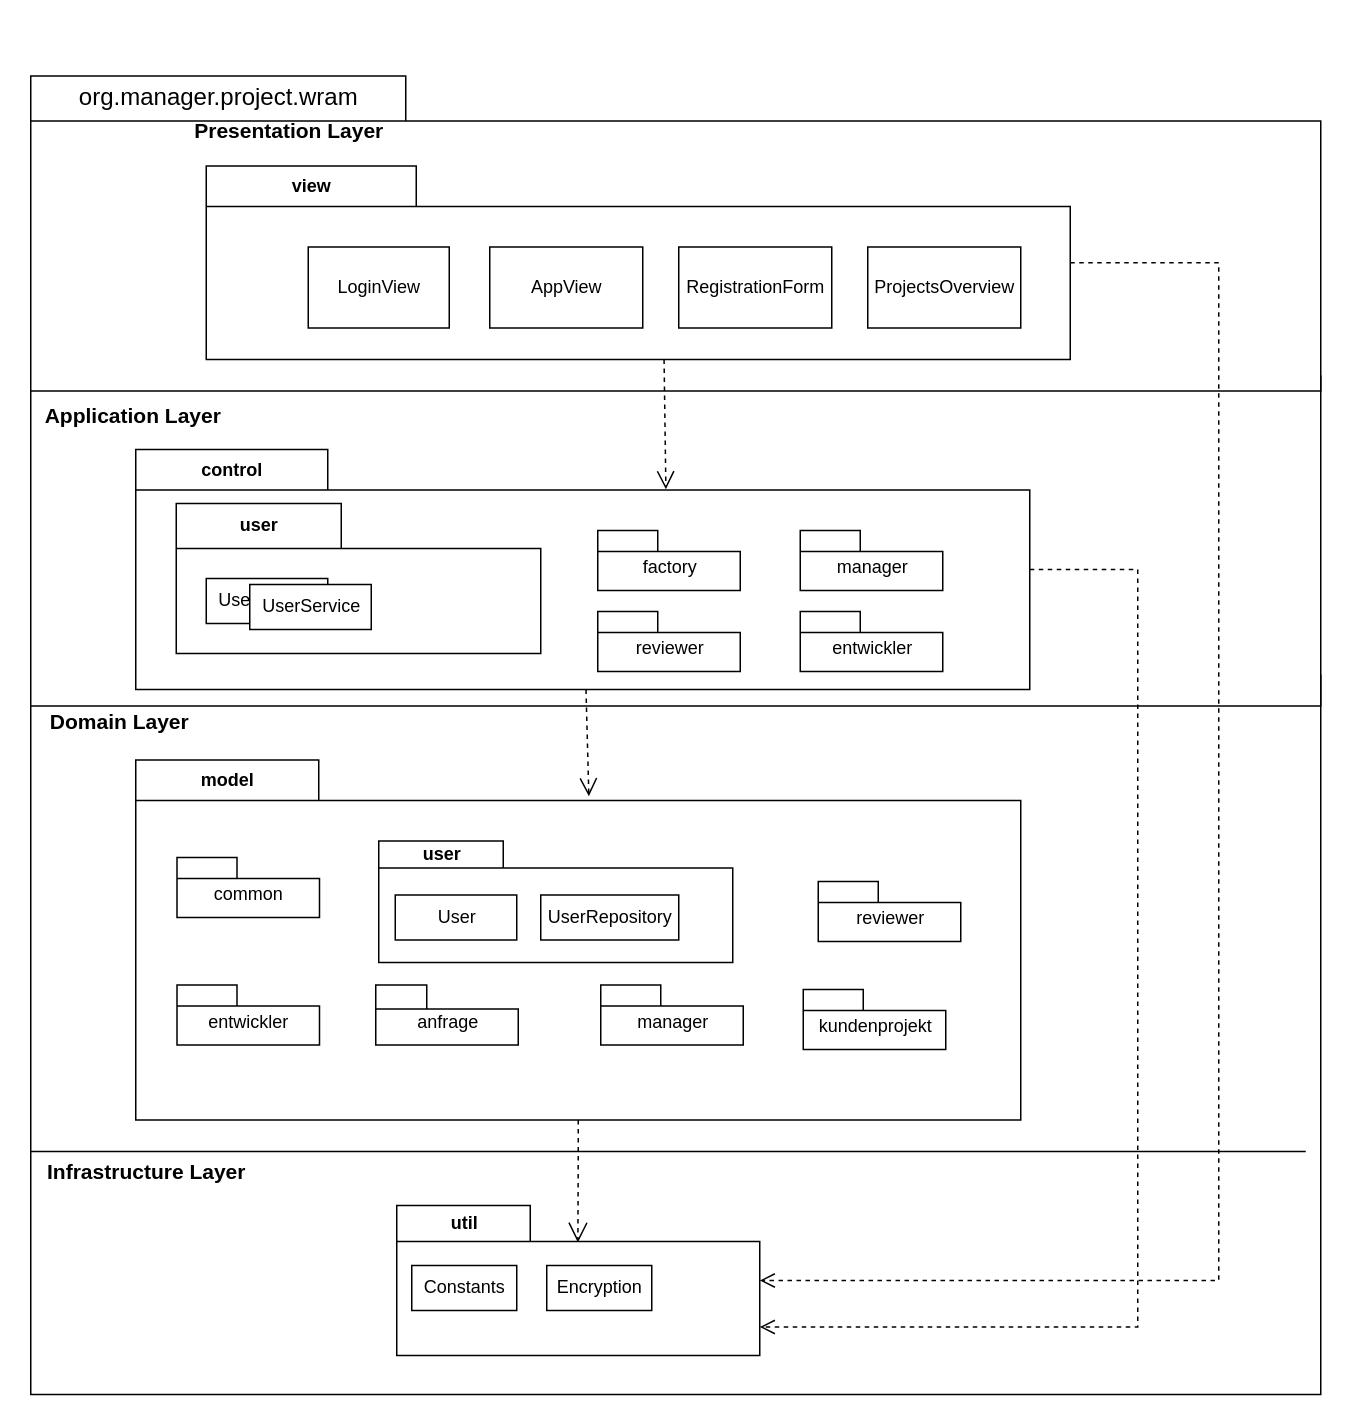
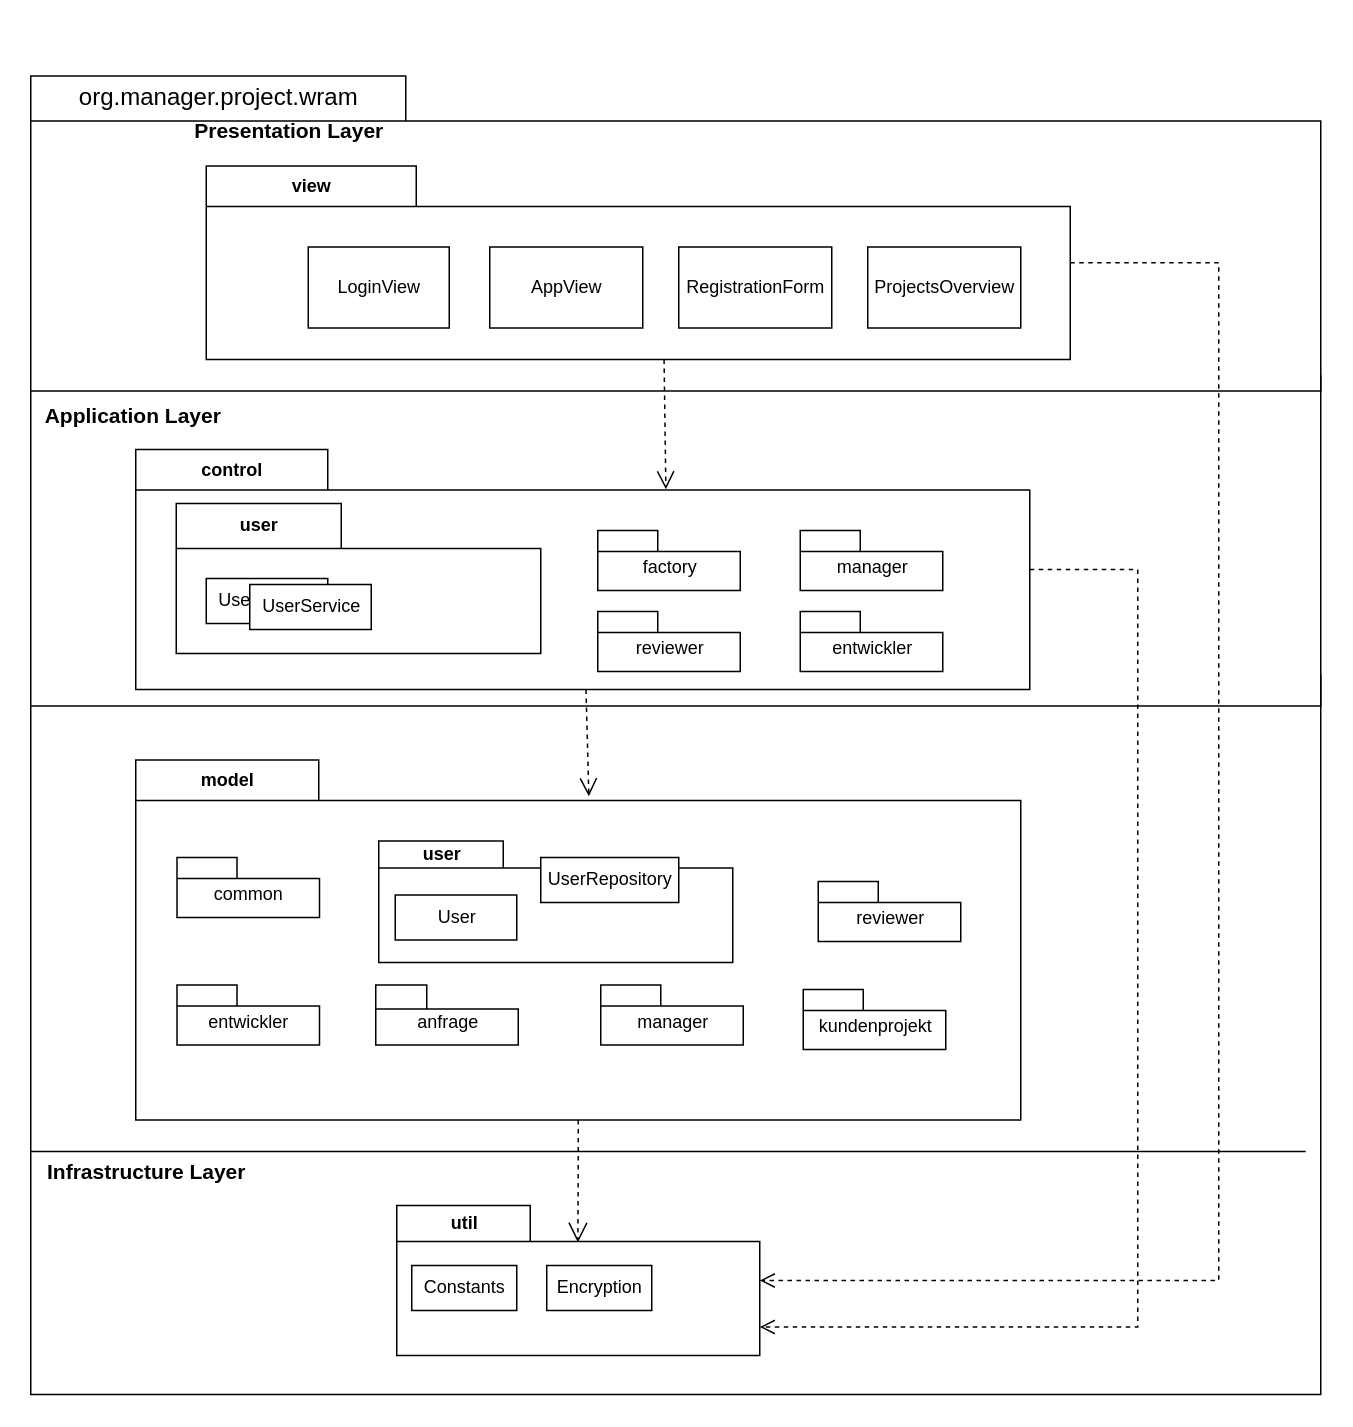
node "Domain Layer": removed
node "UserRepository": moved (610, 917) -> (610, 880)
